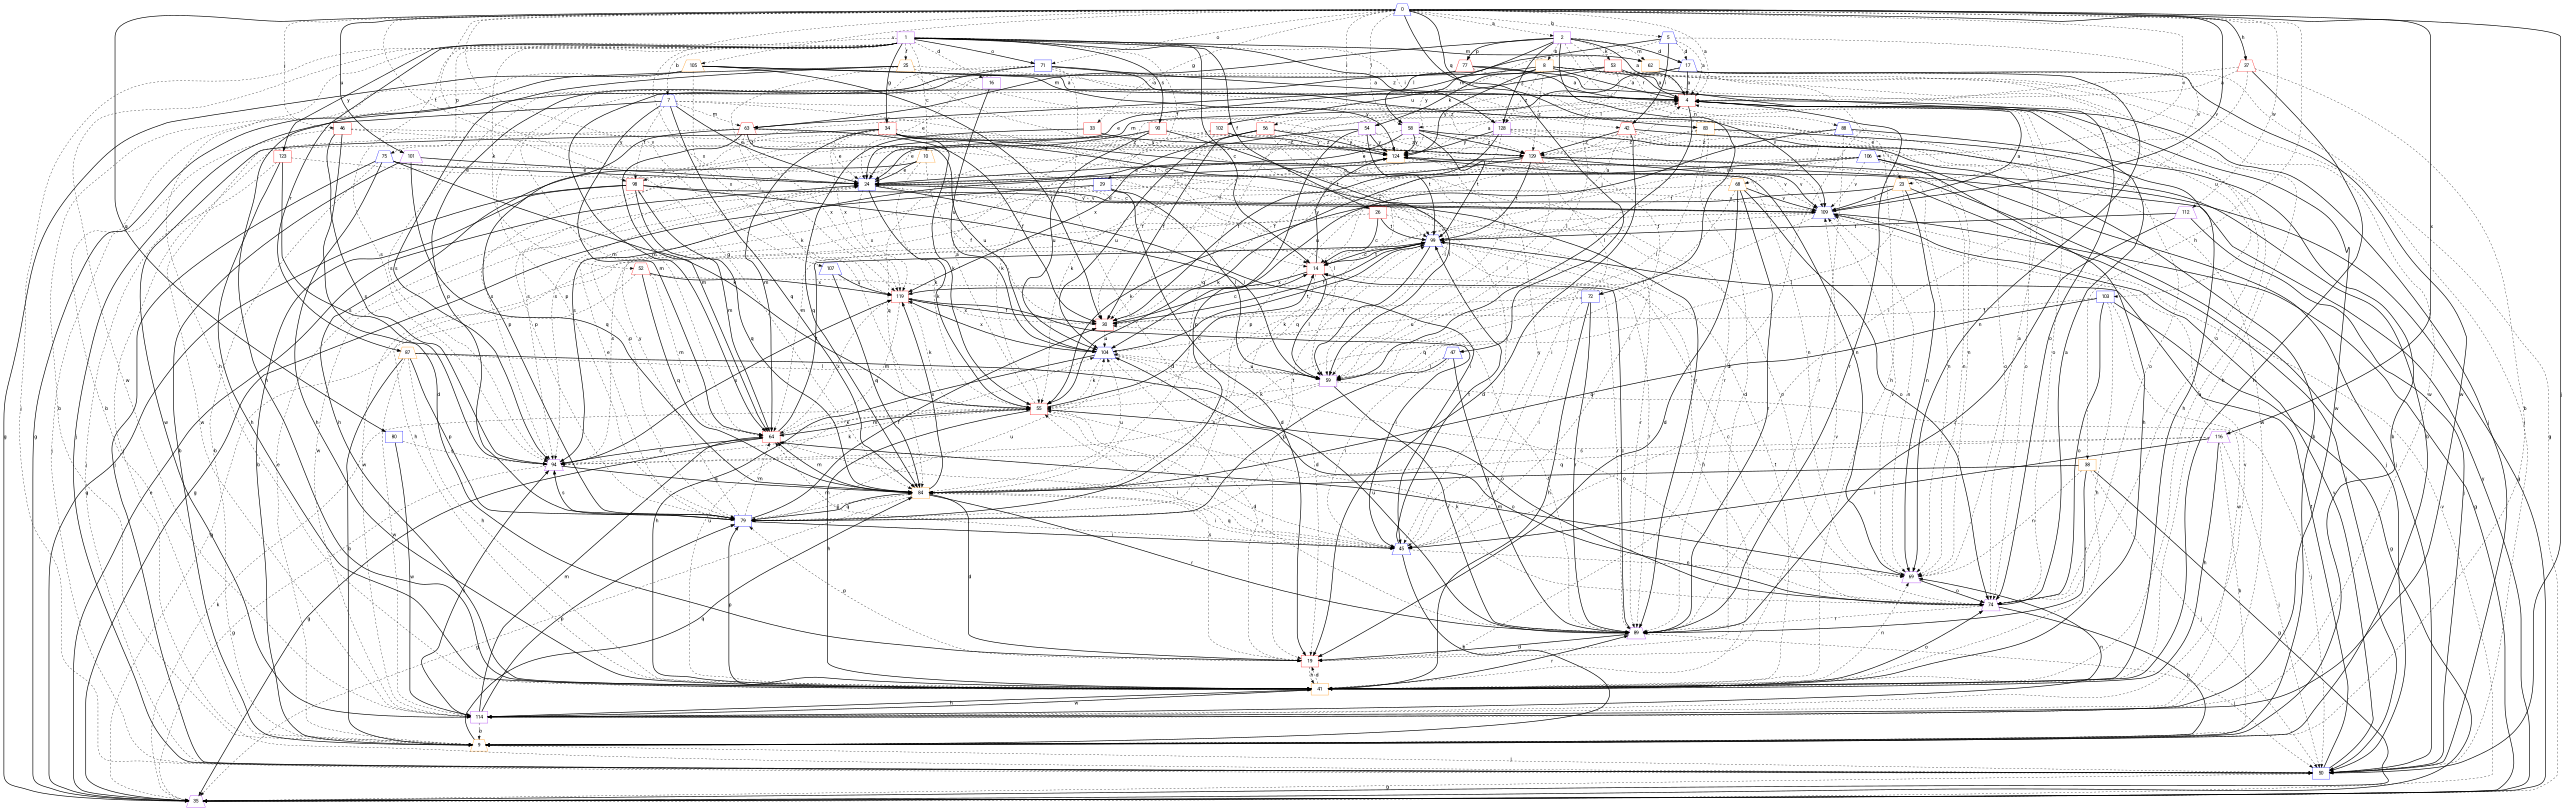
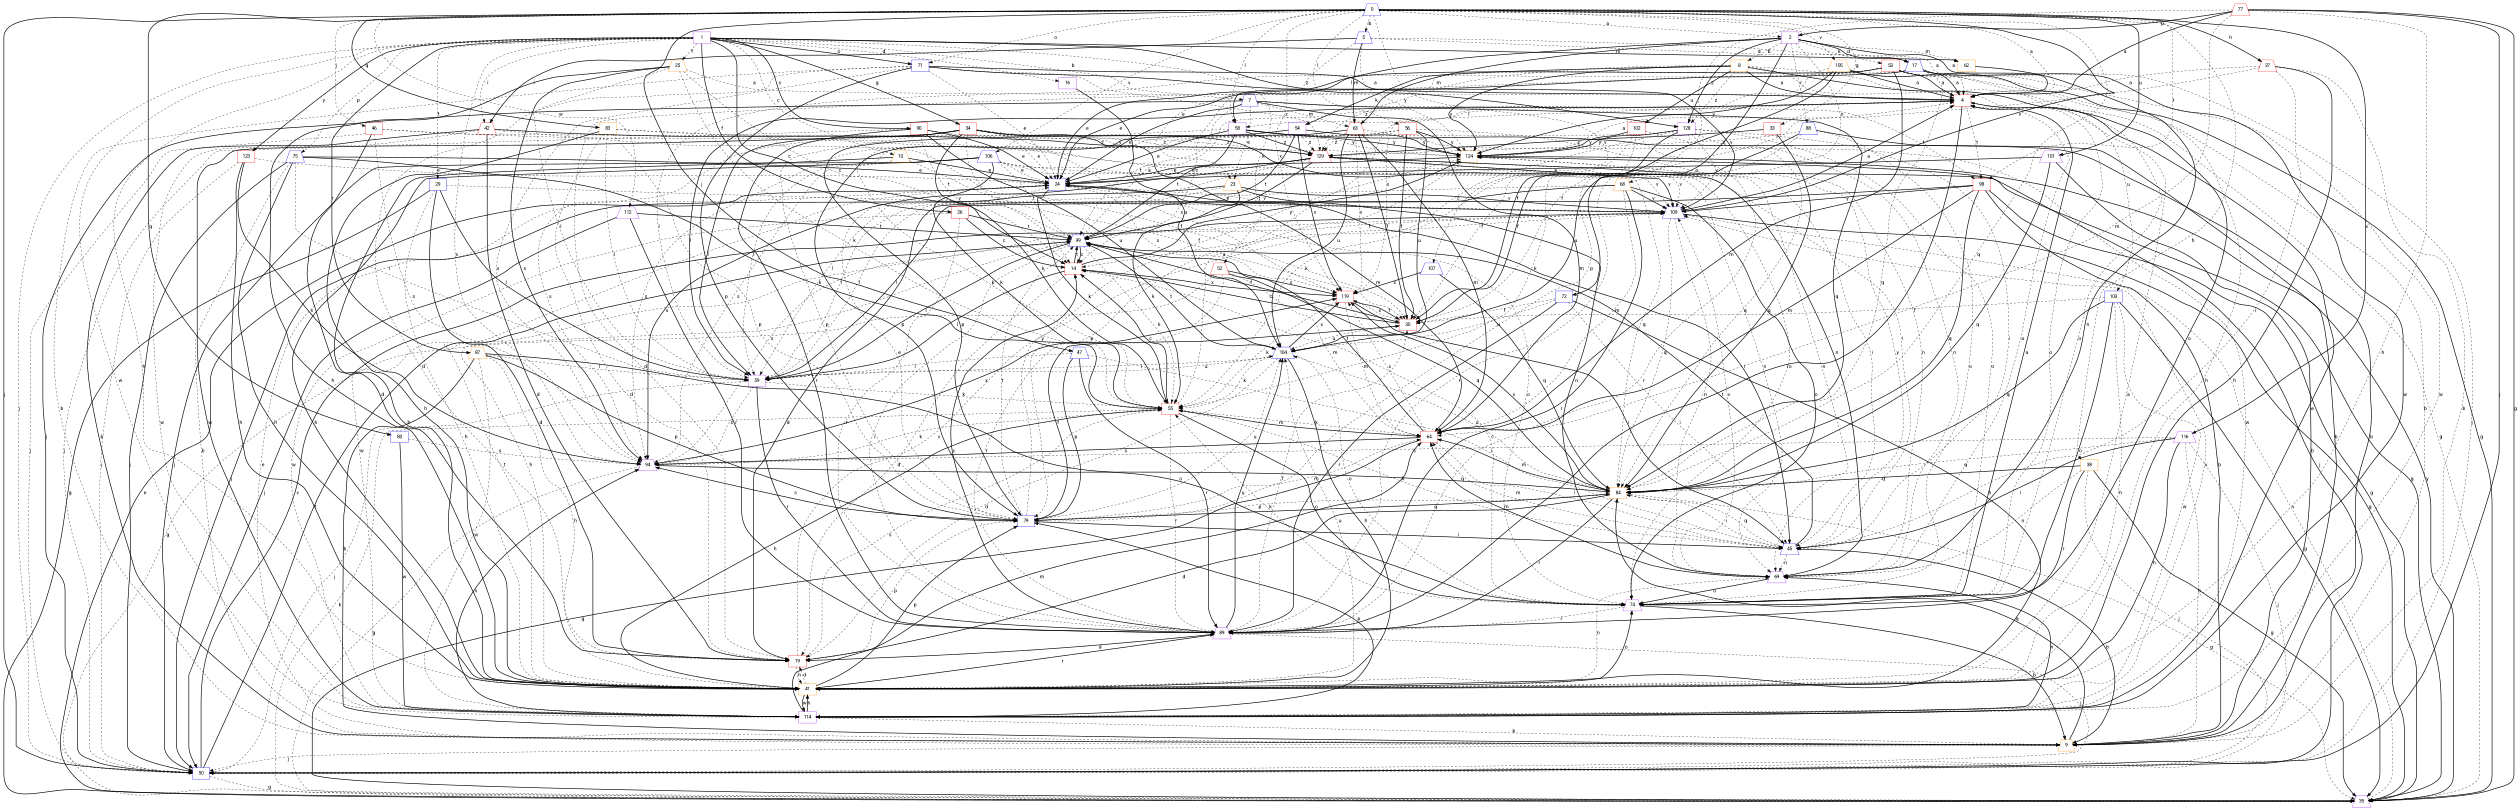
edge "2" -> "77": reversed
edge "17" -> "24": label "m" -> "e"
edge "46" -> "94": style bold -> dashed
